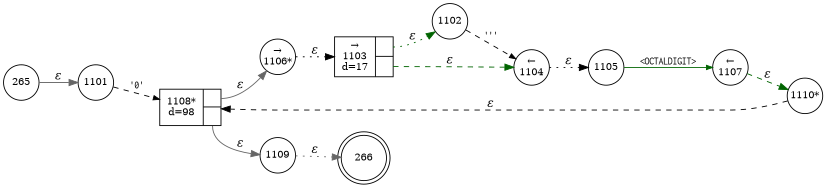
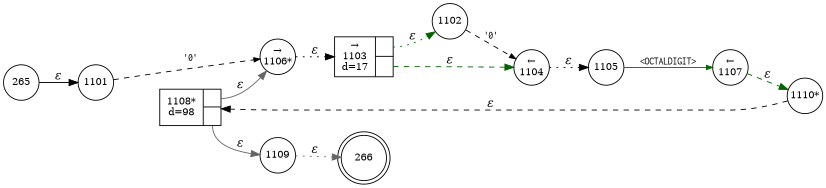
edge "1102" -> "← 1104": label "'''" -> "'0'"
edge "265" -> "1101": color gray40 -> black
edge "1101" -> "1108*": now "1101" -> "→ 1106*"
